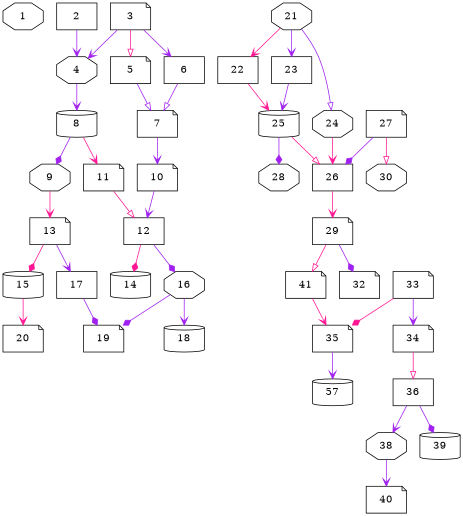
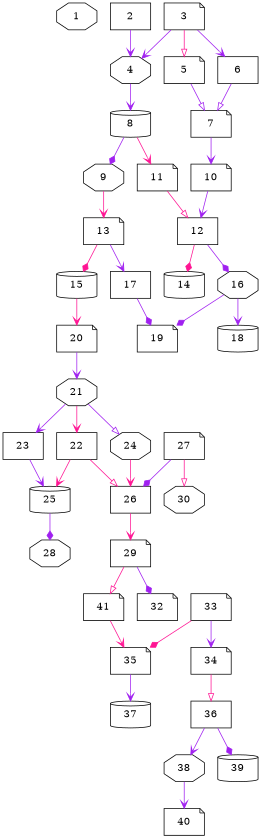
edge "25" -> "26": now "22" -> "26"
edge "20" -> "21": added
node "57": label "57" -> "37"
